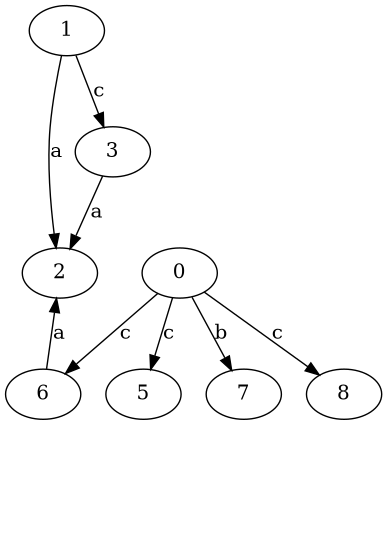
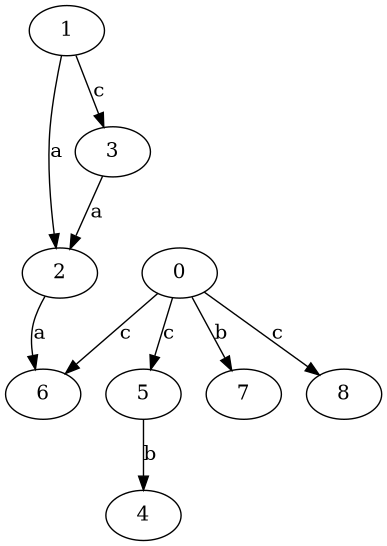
edge "6" -> "2": reversed
node "4": added
